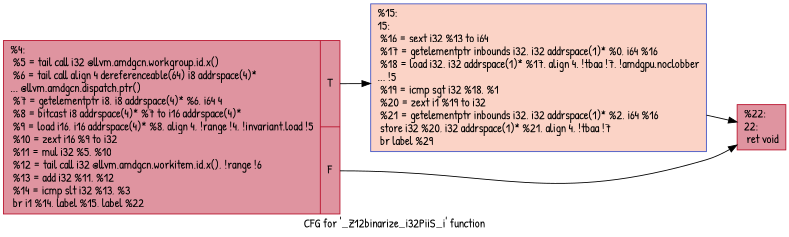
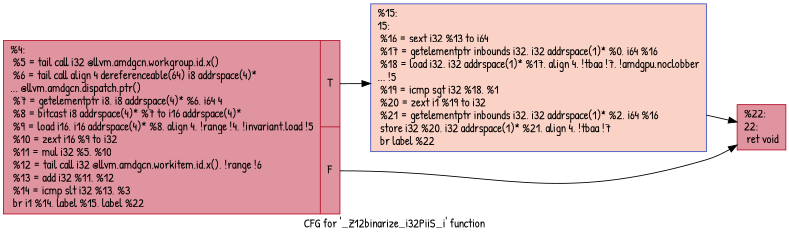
node "%15:": text "br label %29" -> "br label %22"
